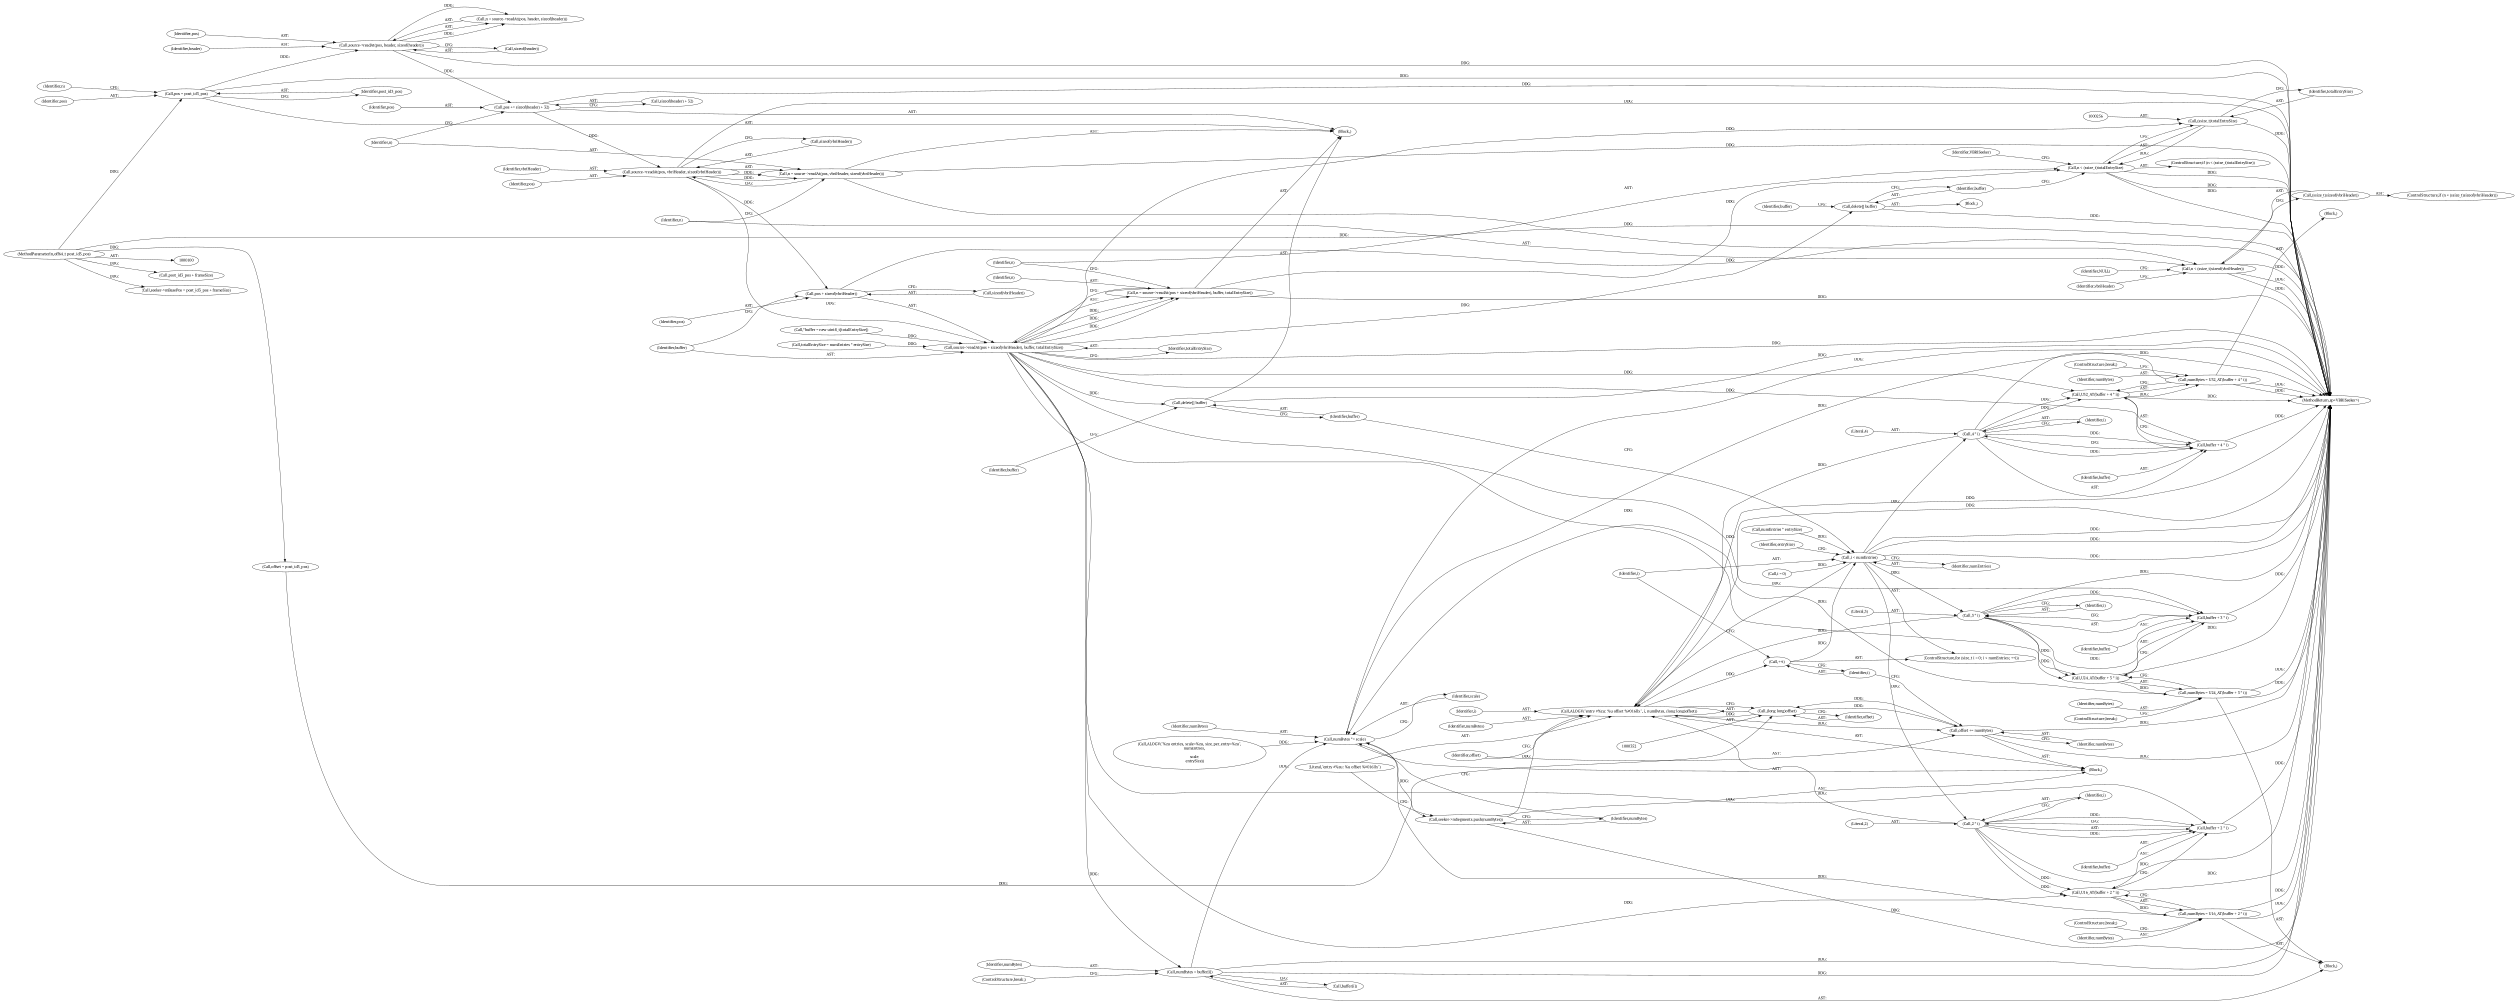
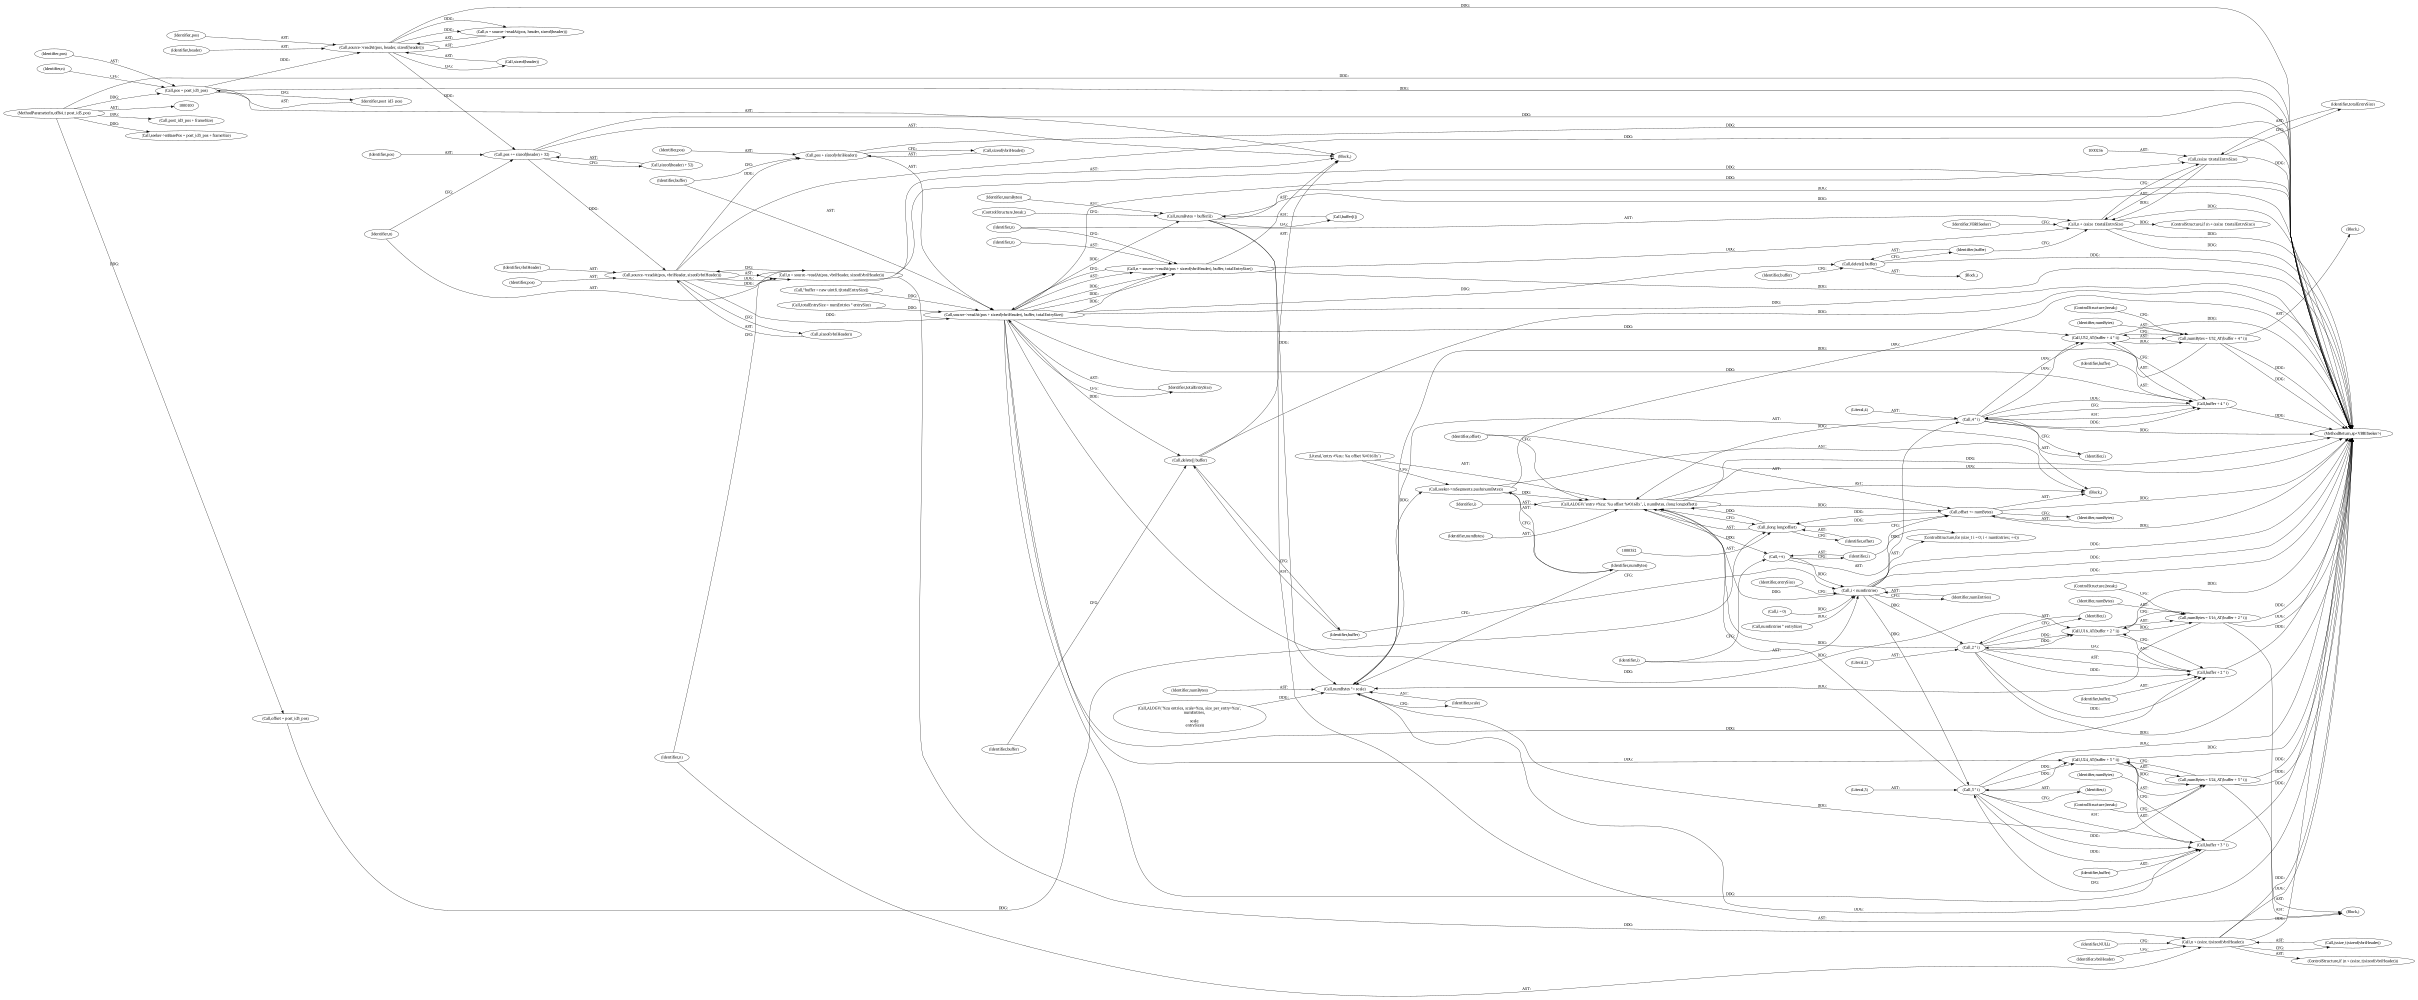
edge "(Call,n < (ssize_t)totalEntrySize)" -> "(ControlStructure,if (n < (ssize_t)totalEntrySize))": label "AST: " -> "DDG: "
edge "(Call,(ssize_t)sizeof(vbriHeader))" -> "(ControlStructure,if (n < (ssize_t)sizeof(vbriHeader)))": now "(Call,n < (ssize_t)sizeof(vbriHeader))" -> "(ControlStructure,if (n < (ssize_t)sizeof(vbriHeader)))"
